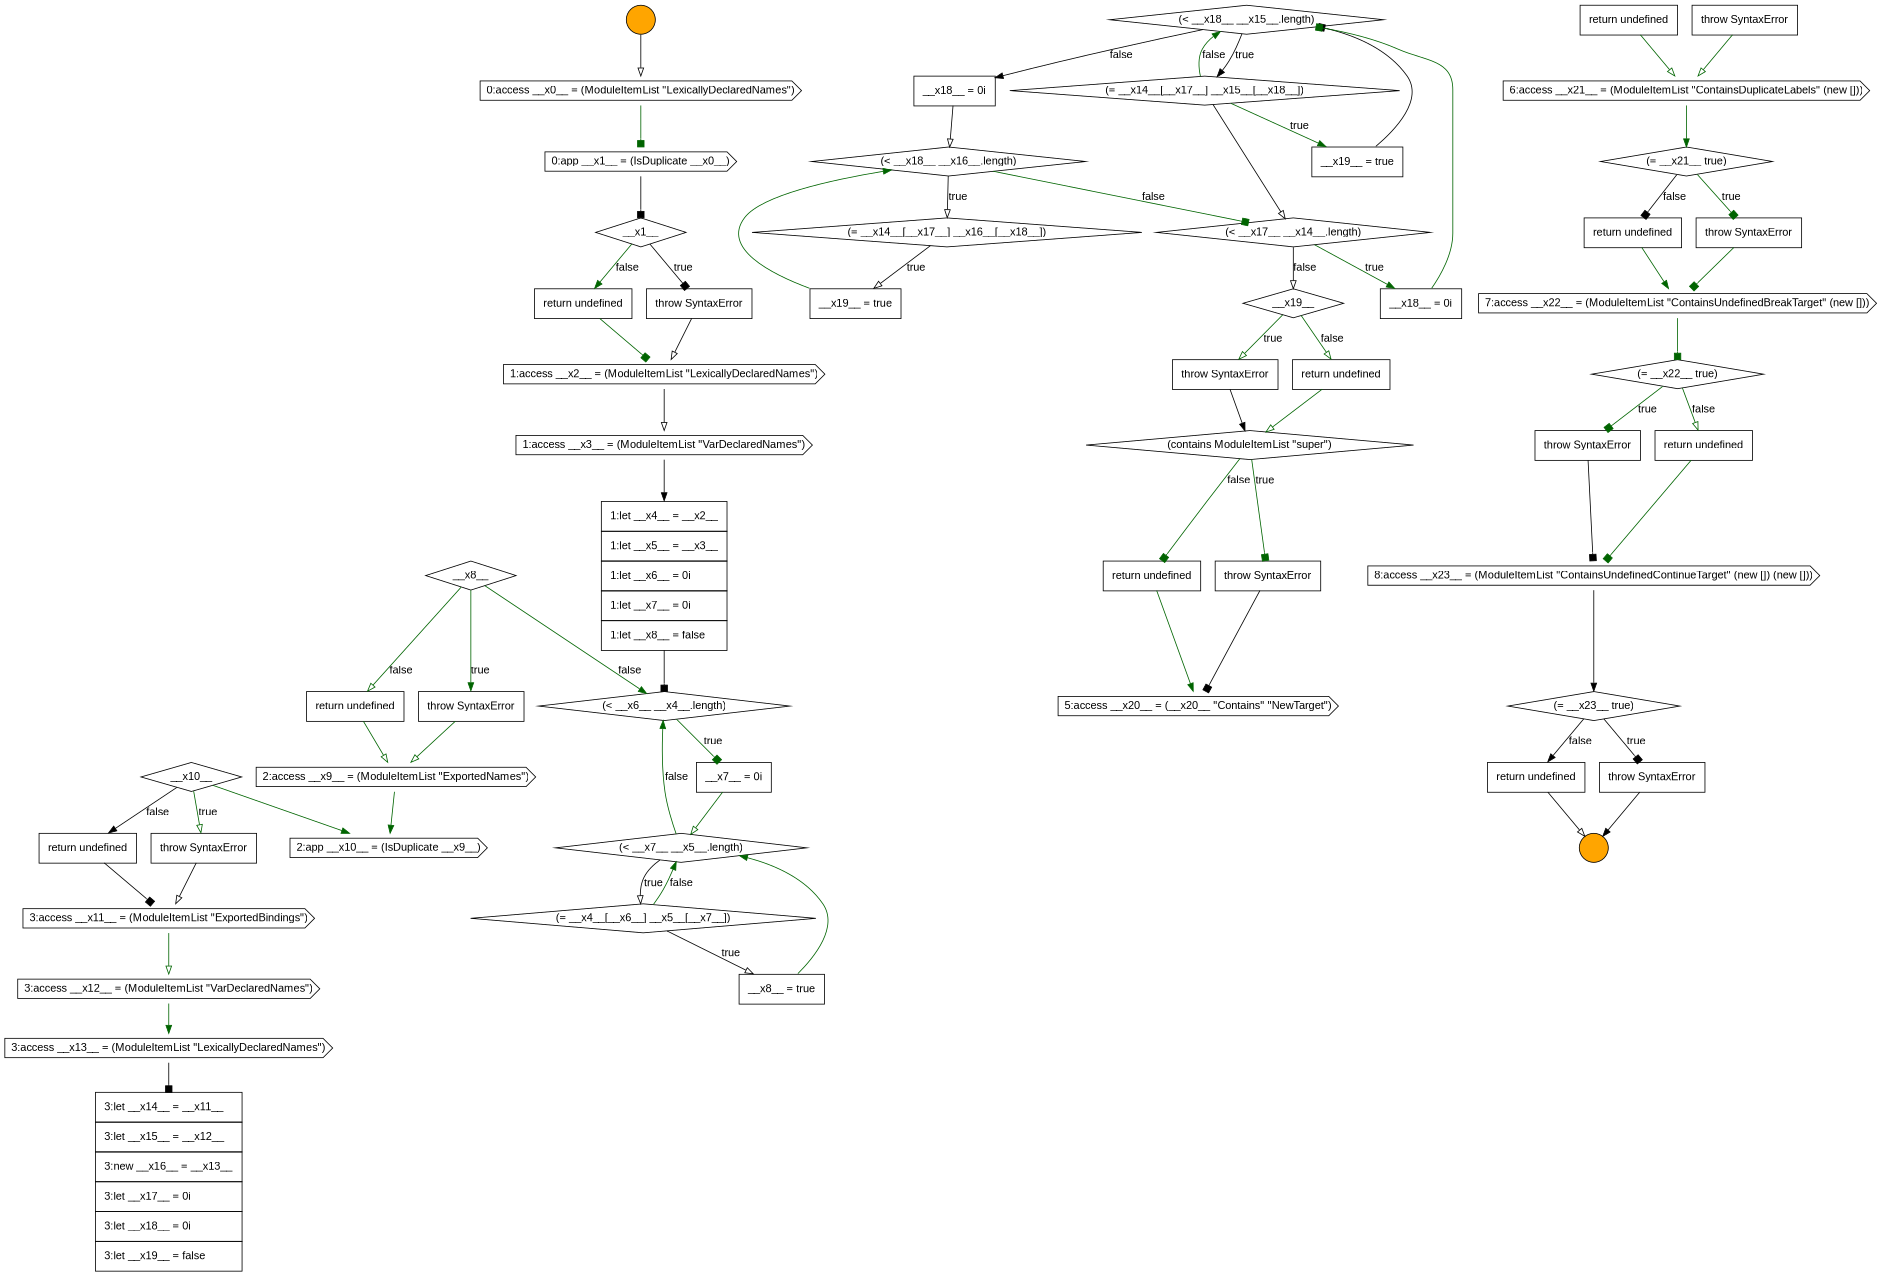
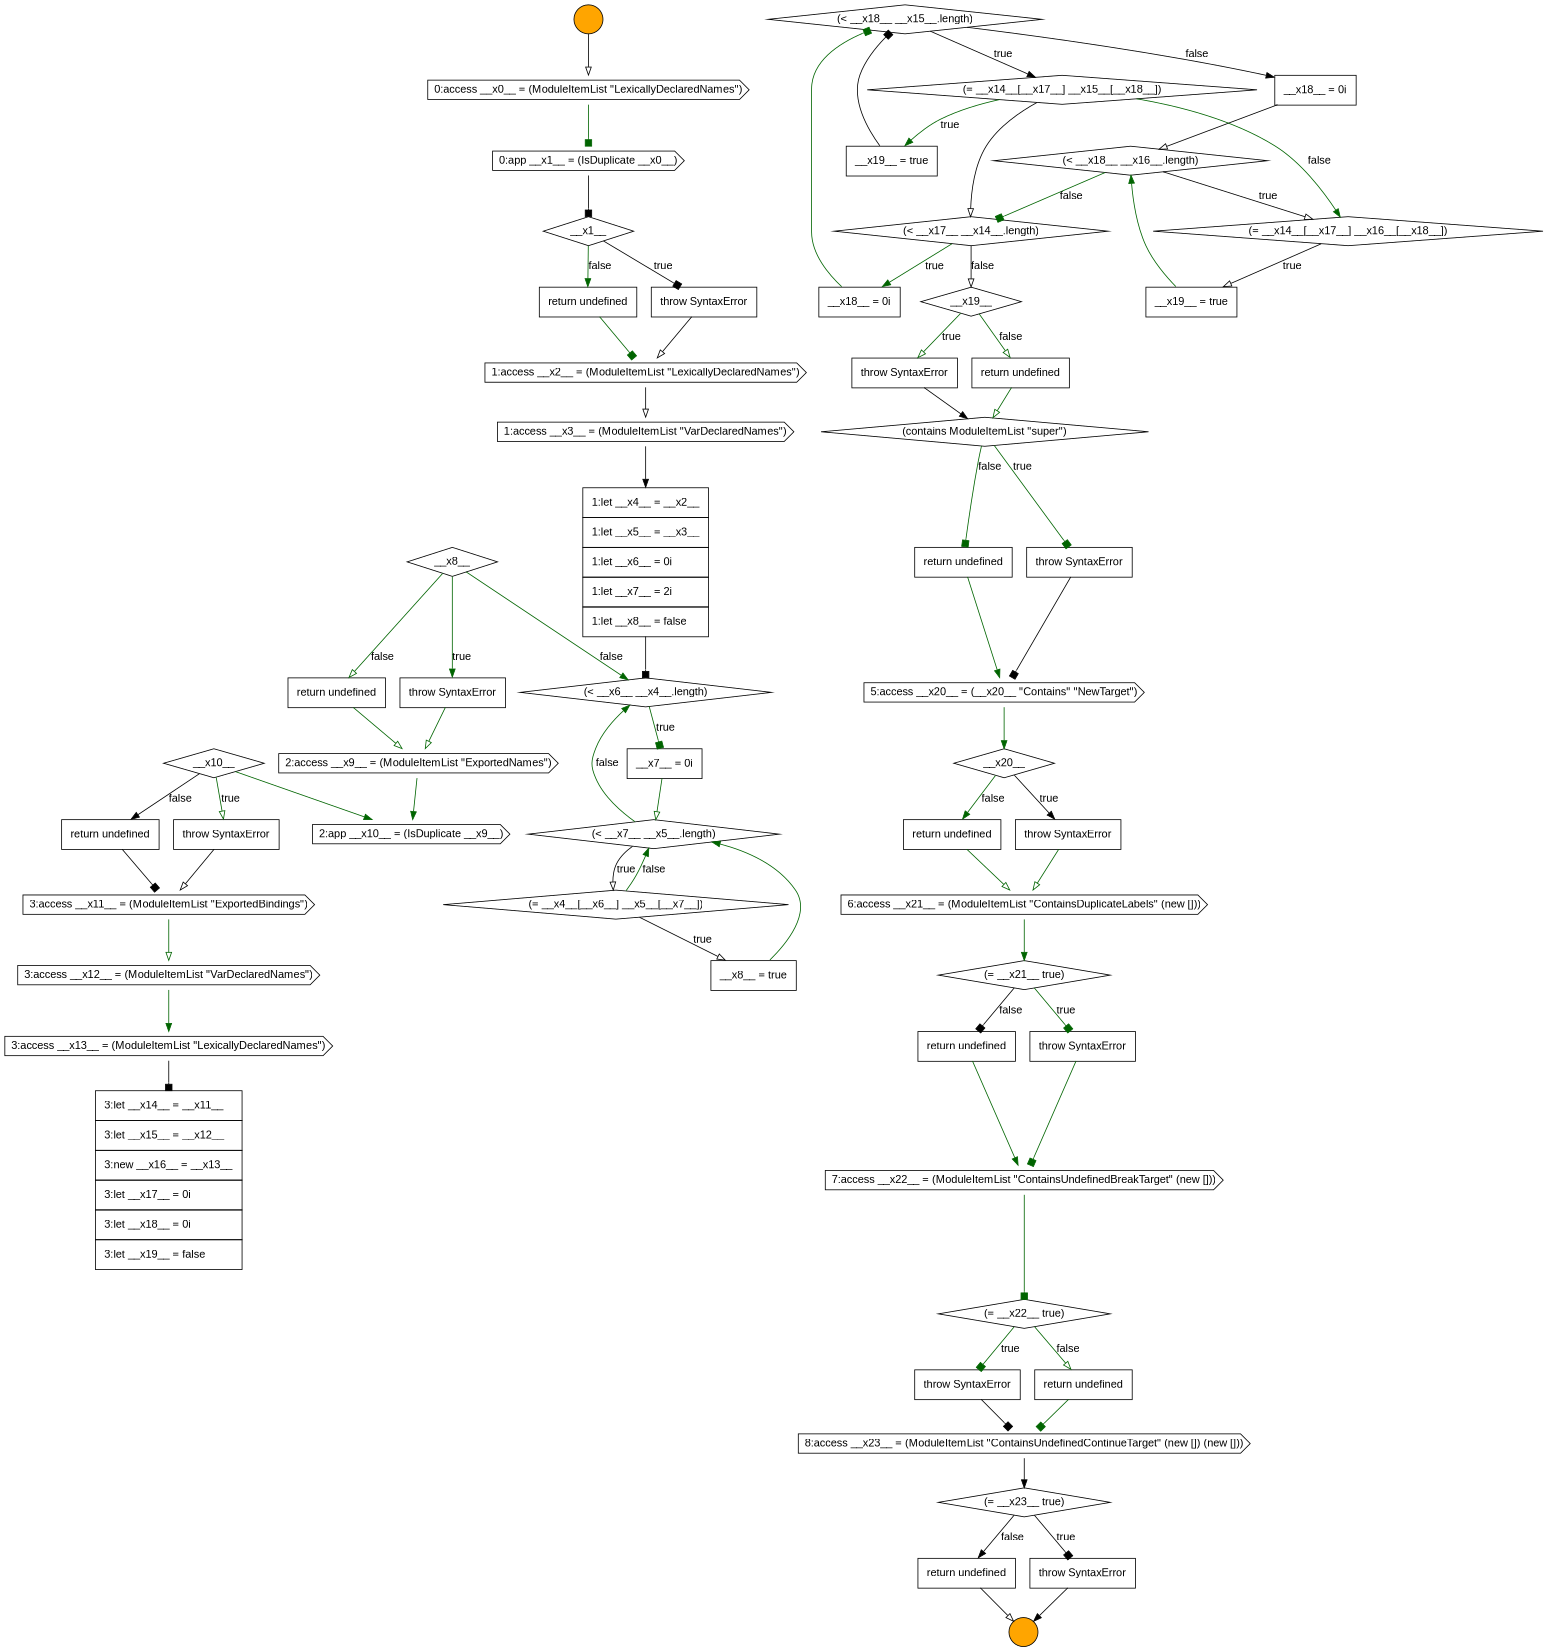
edge "(= __x14__[__x17__] __x15__[__x18__])" -> "(< __x18__ __x15__.length)": now "(= __x14__[__x17__] __x15__[__x18__])" -> "(= __x14__[__x17__] __x16__[__x18__])"
node "1:let __x4__ = __x2__": text "1:let __x7__ = 0i" -> "1:let __x7__ = 2i"
node "__x20__": added
